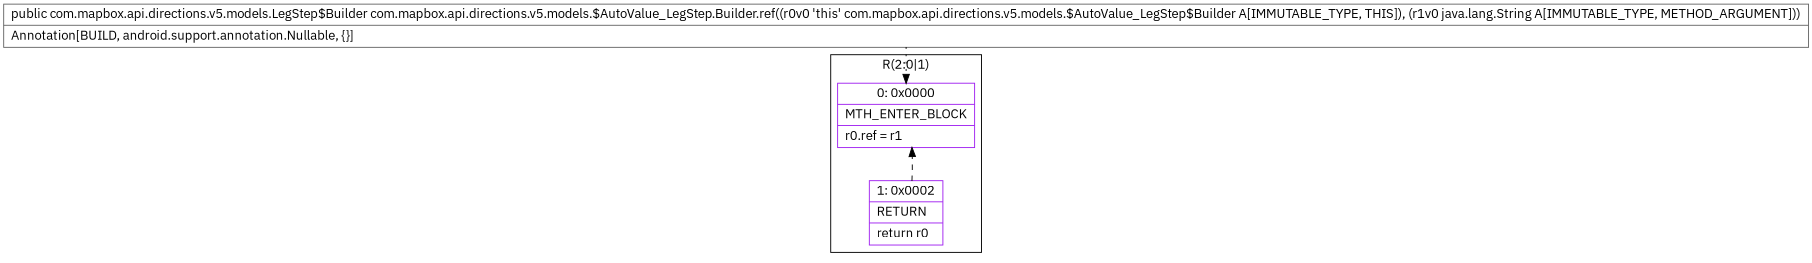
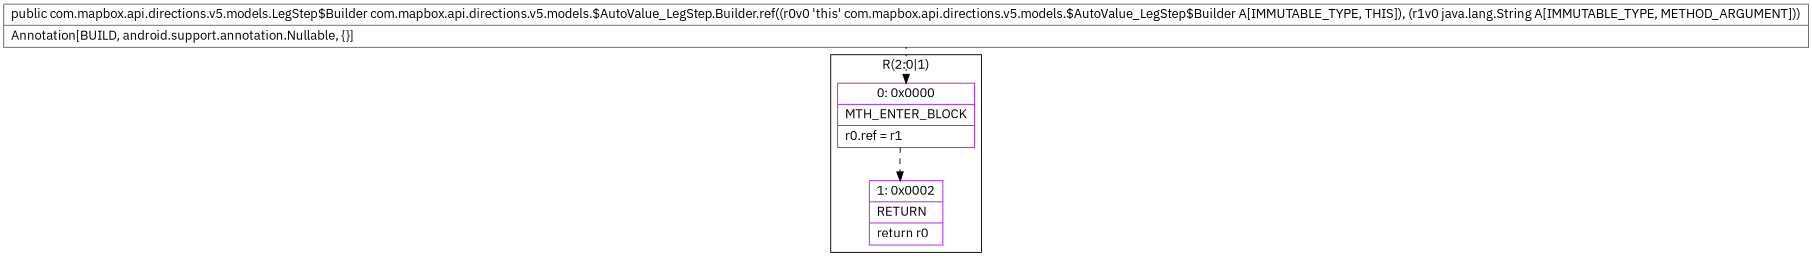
edge "1: 0x0002" -> "0: 0x0000": reversed
